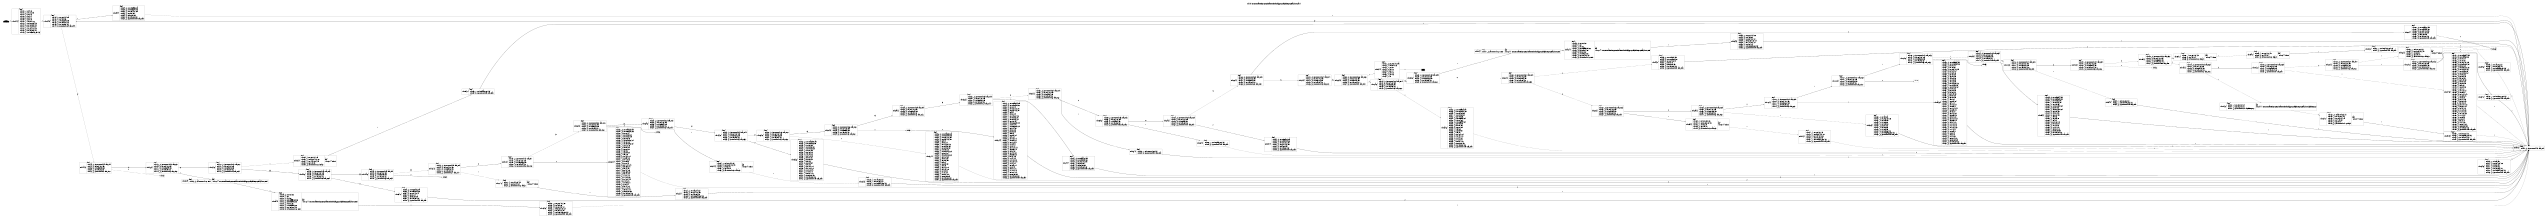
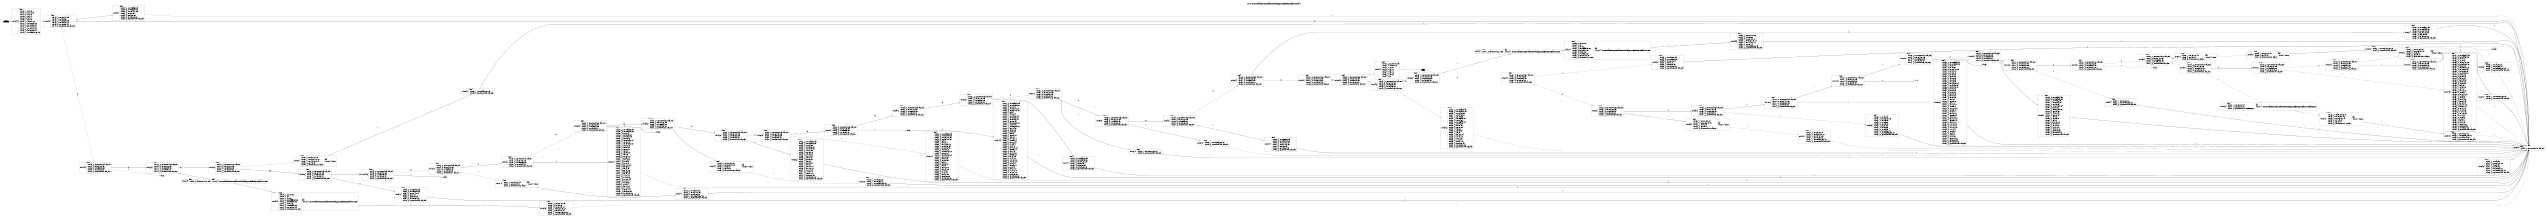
edge "0x4018e2 [27]" -> "0x40183a": now "0x4018e2 [27]" -> "0x401fa0 [5]"
